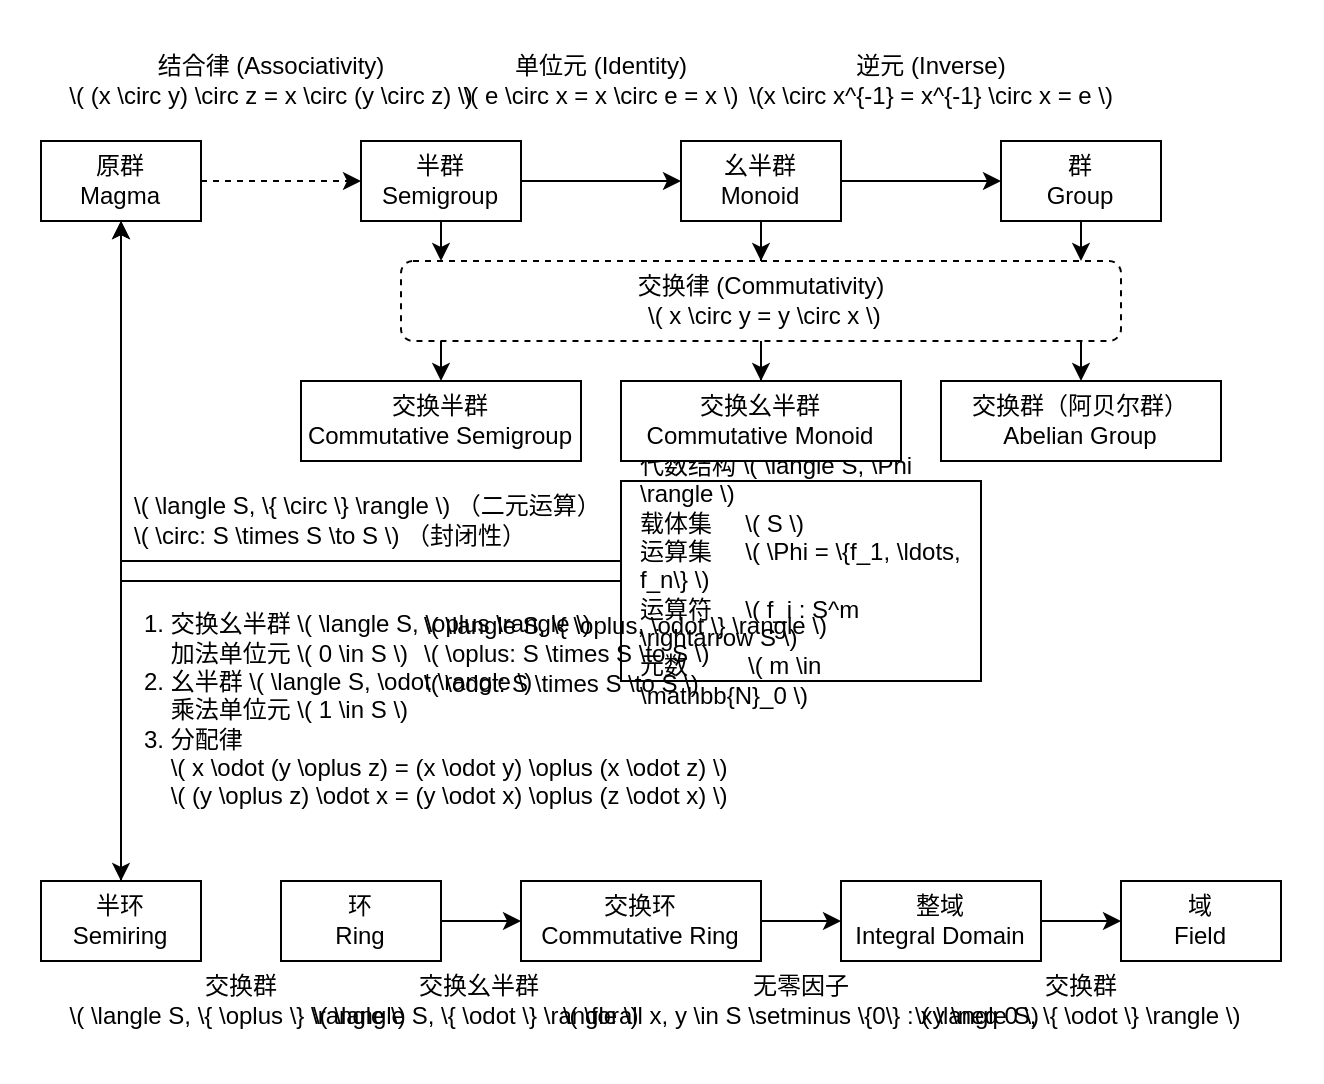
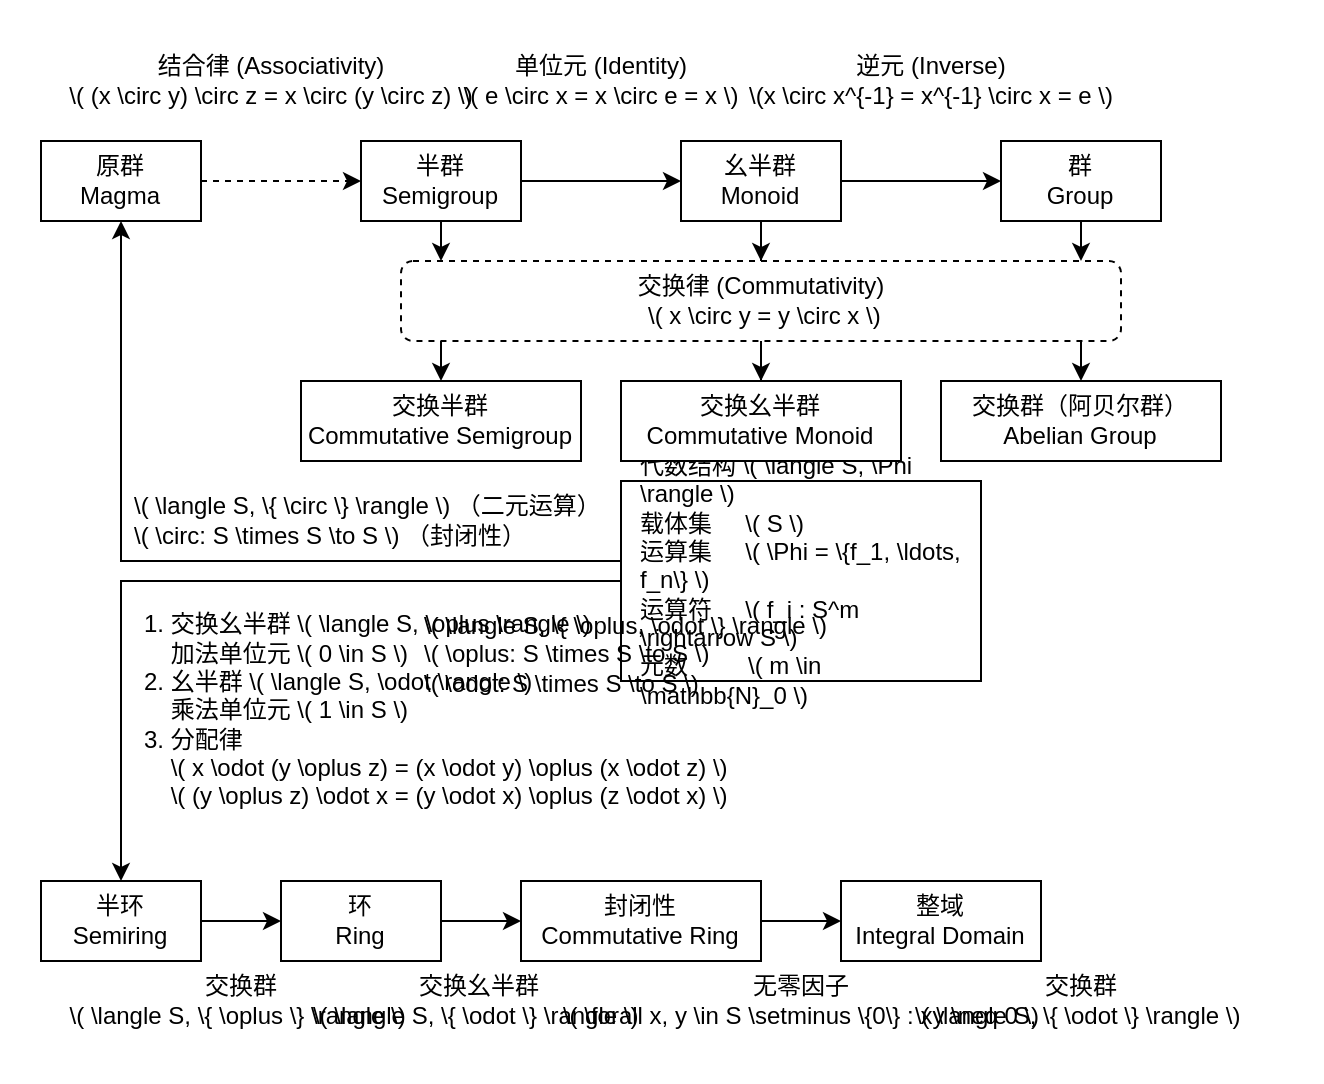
edge "半环 Semiring" -> "原群 Magma": now "半环 Semiring" -> "环 Ring"
node "交换环 Commutative Ring": label "交换环 Commutative Ring" -> "封闭性 Commutative Ring"
edge "整域 Integral Domain" -> "域 Field": removed
node "域 Field": removed
